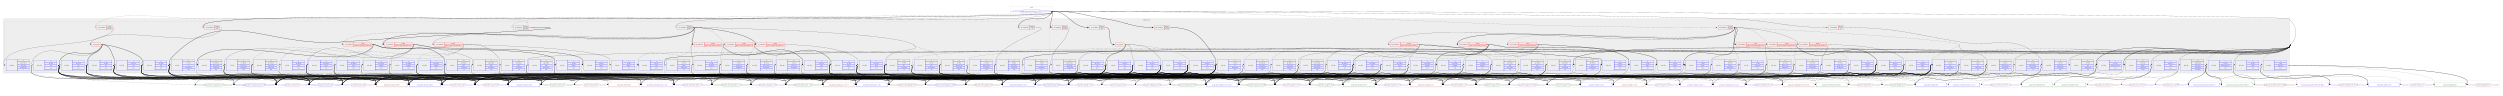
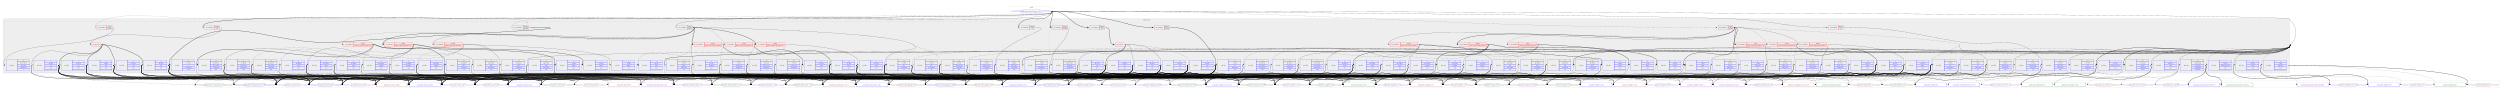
node "portage://app-portage/elt-patches-20170815": removed
